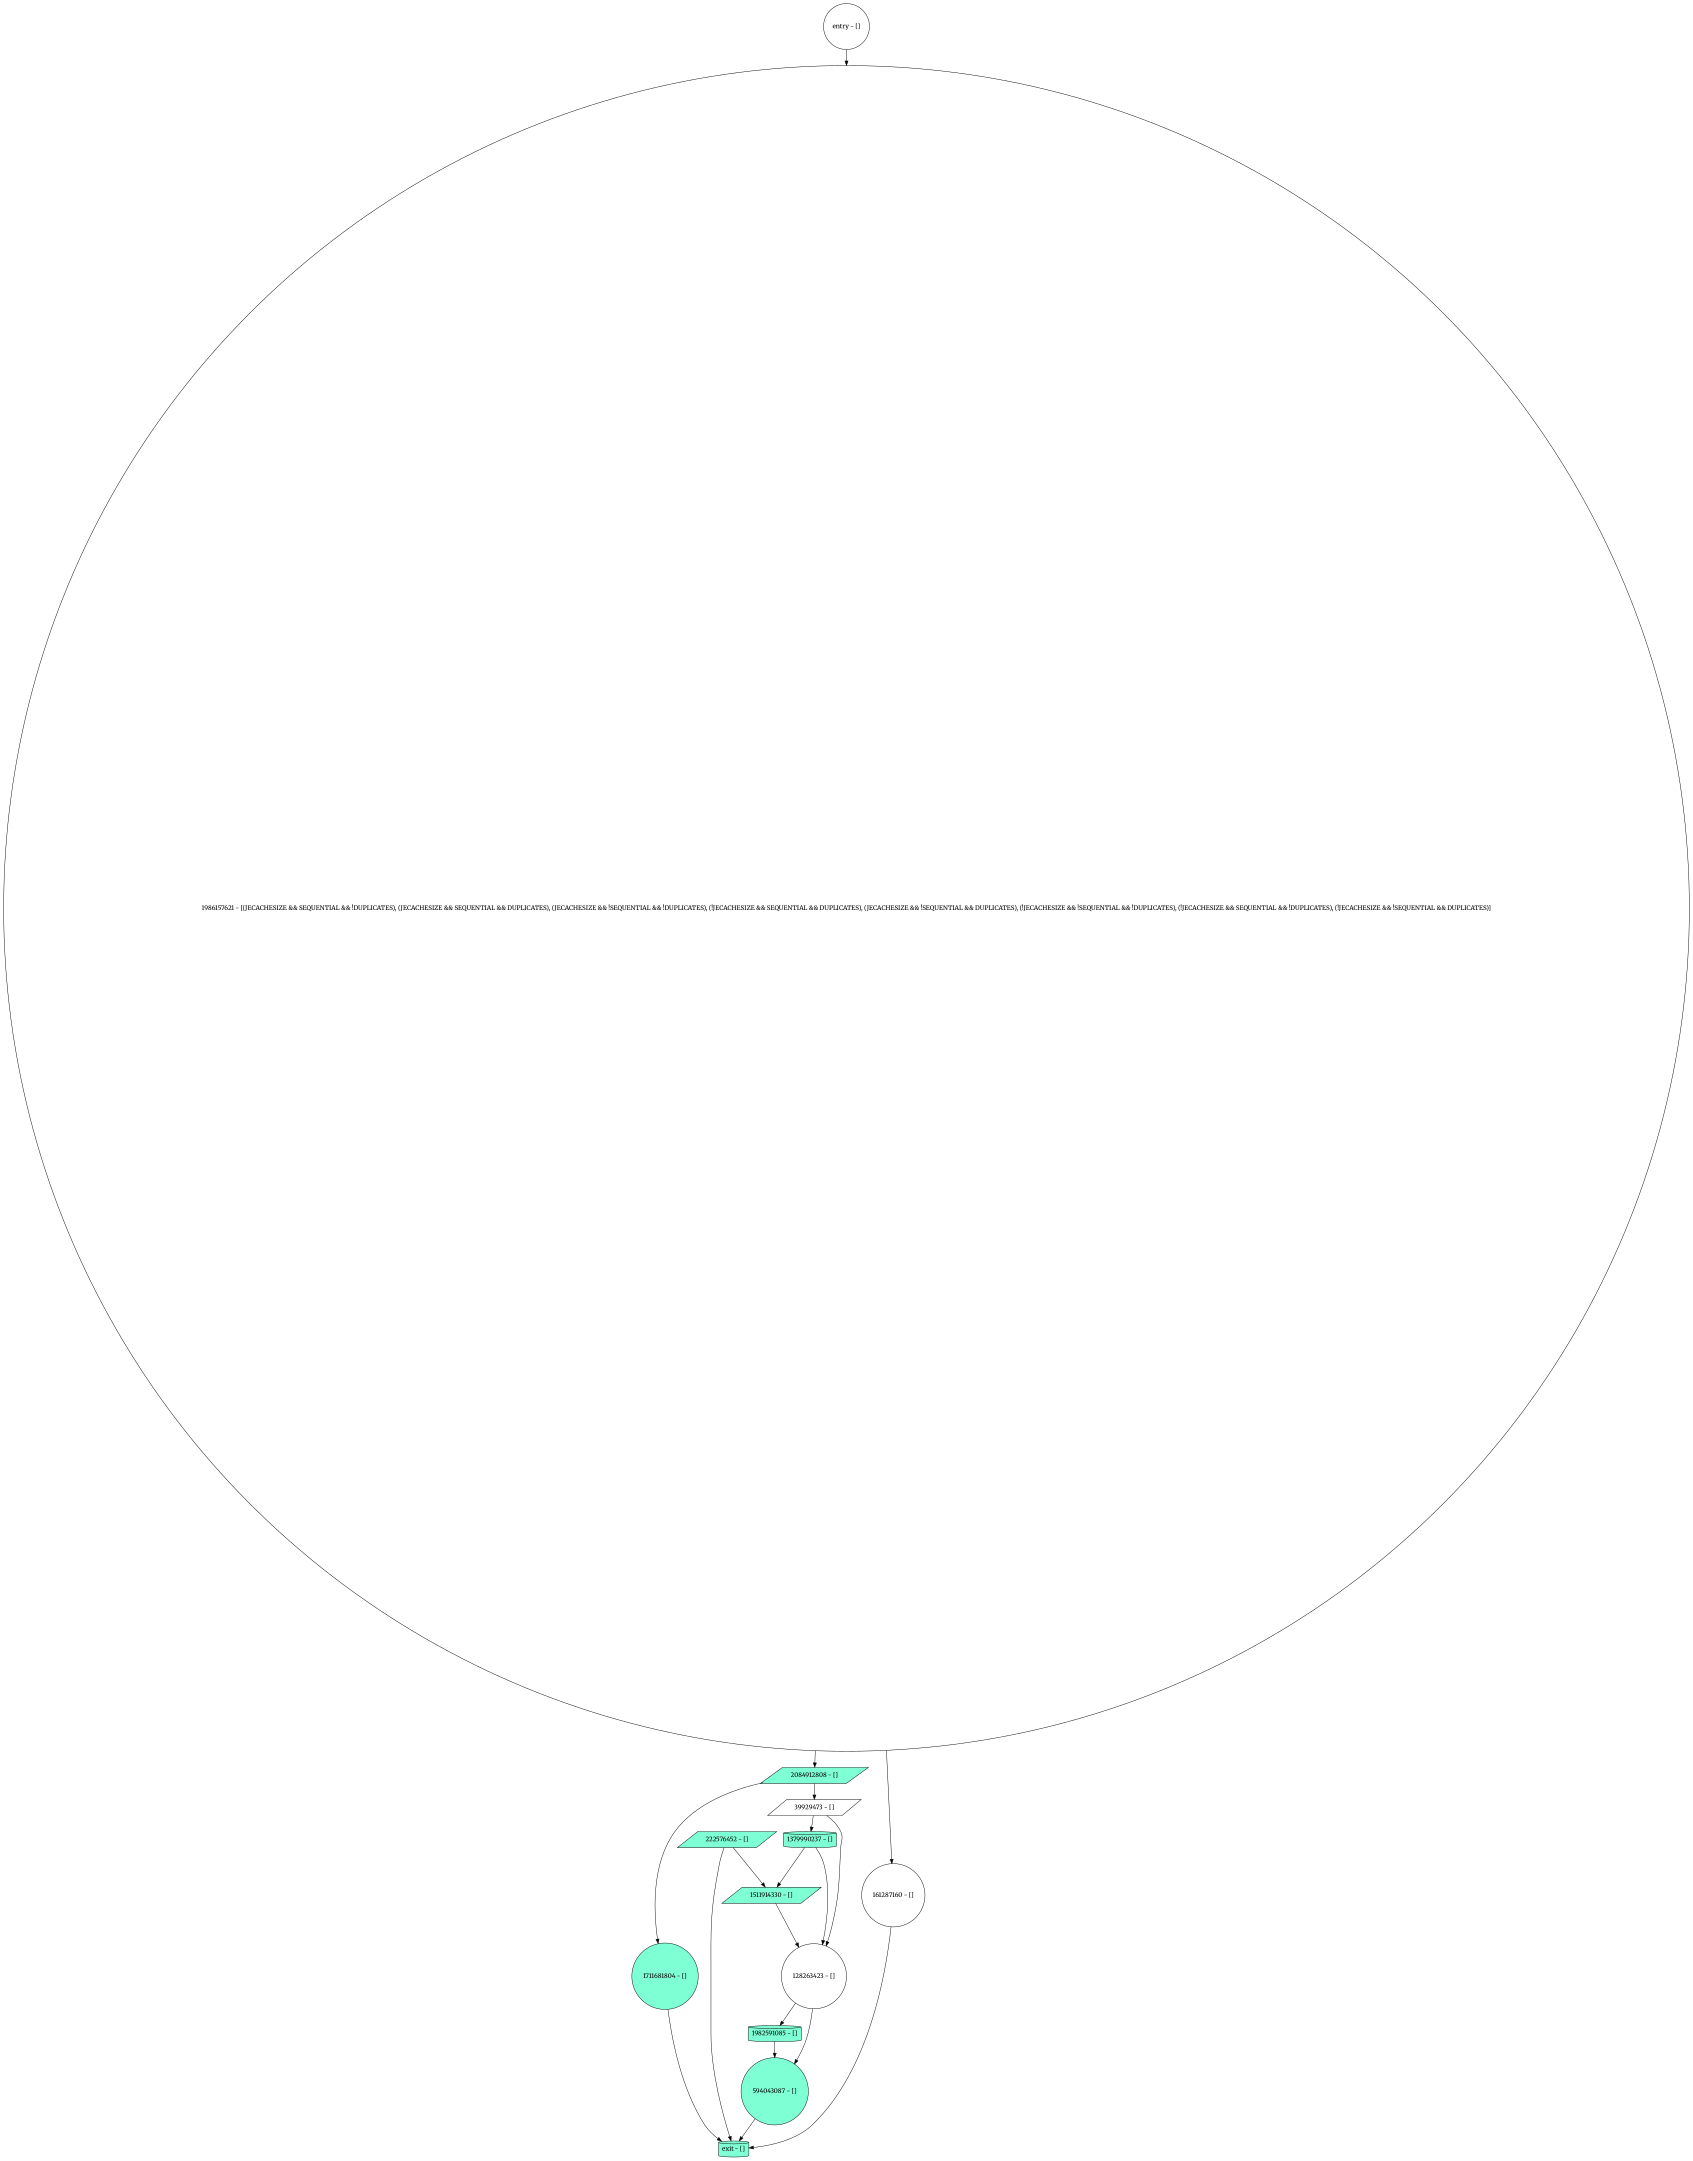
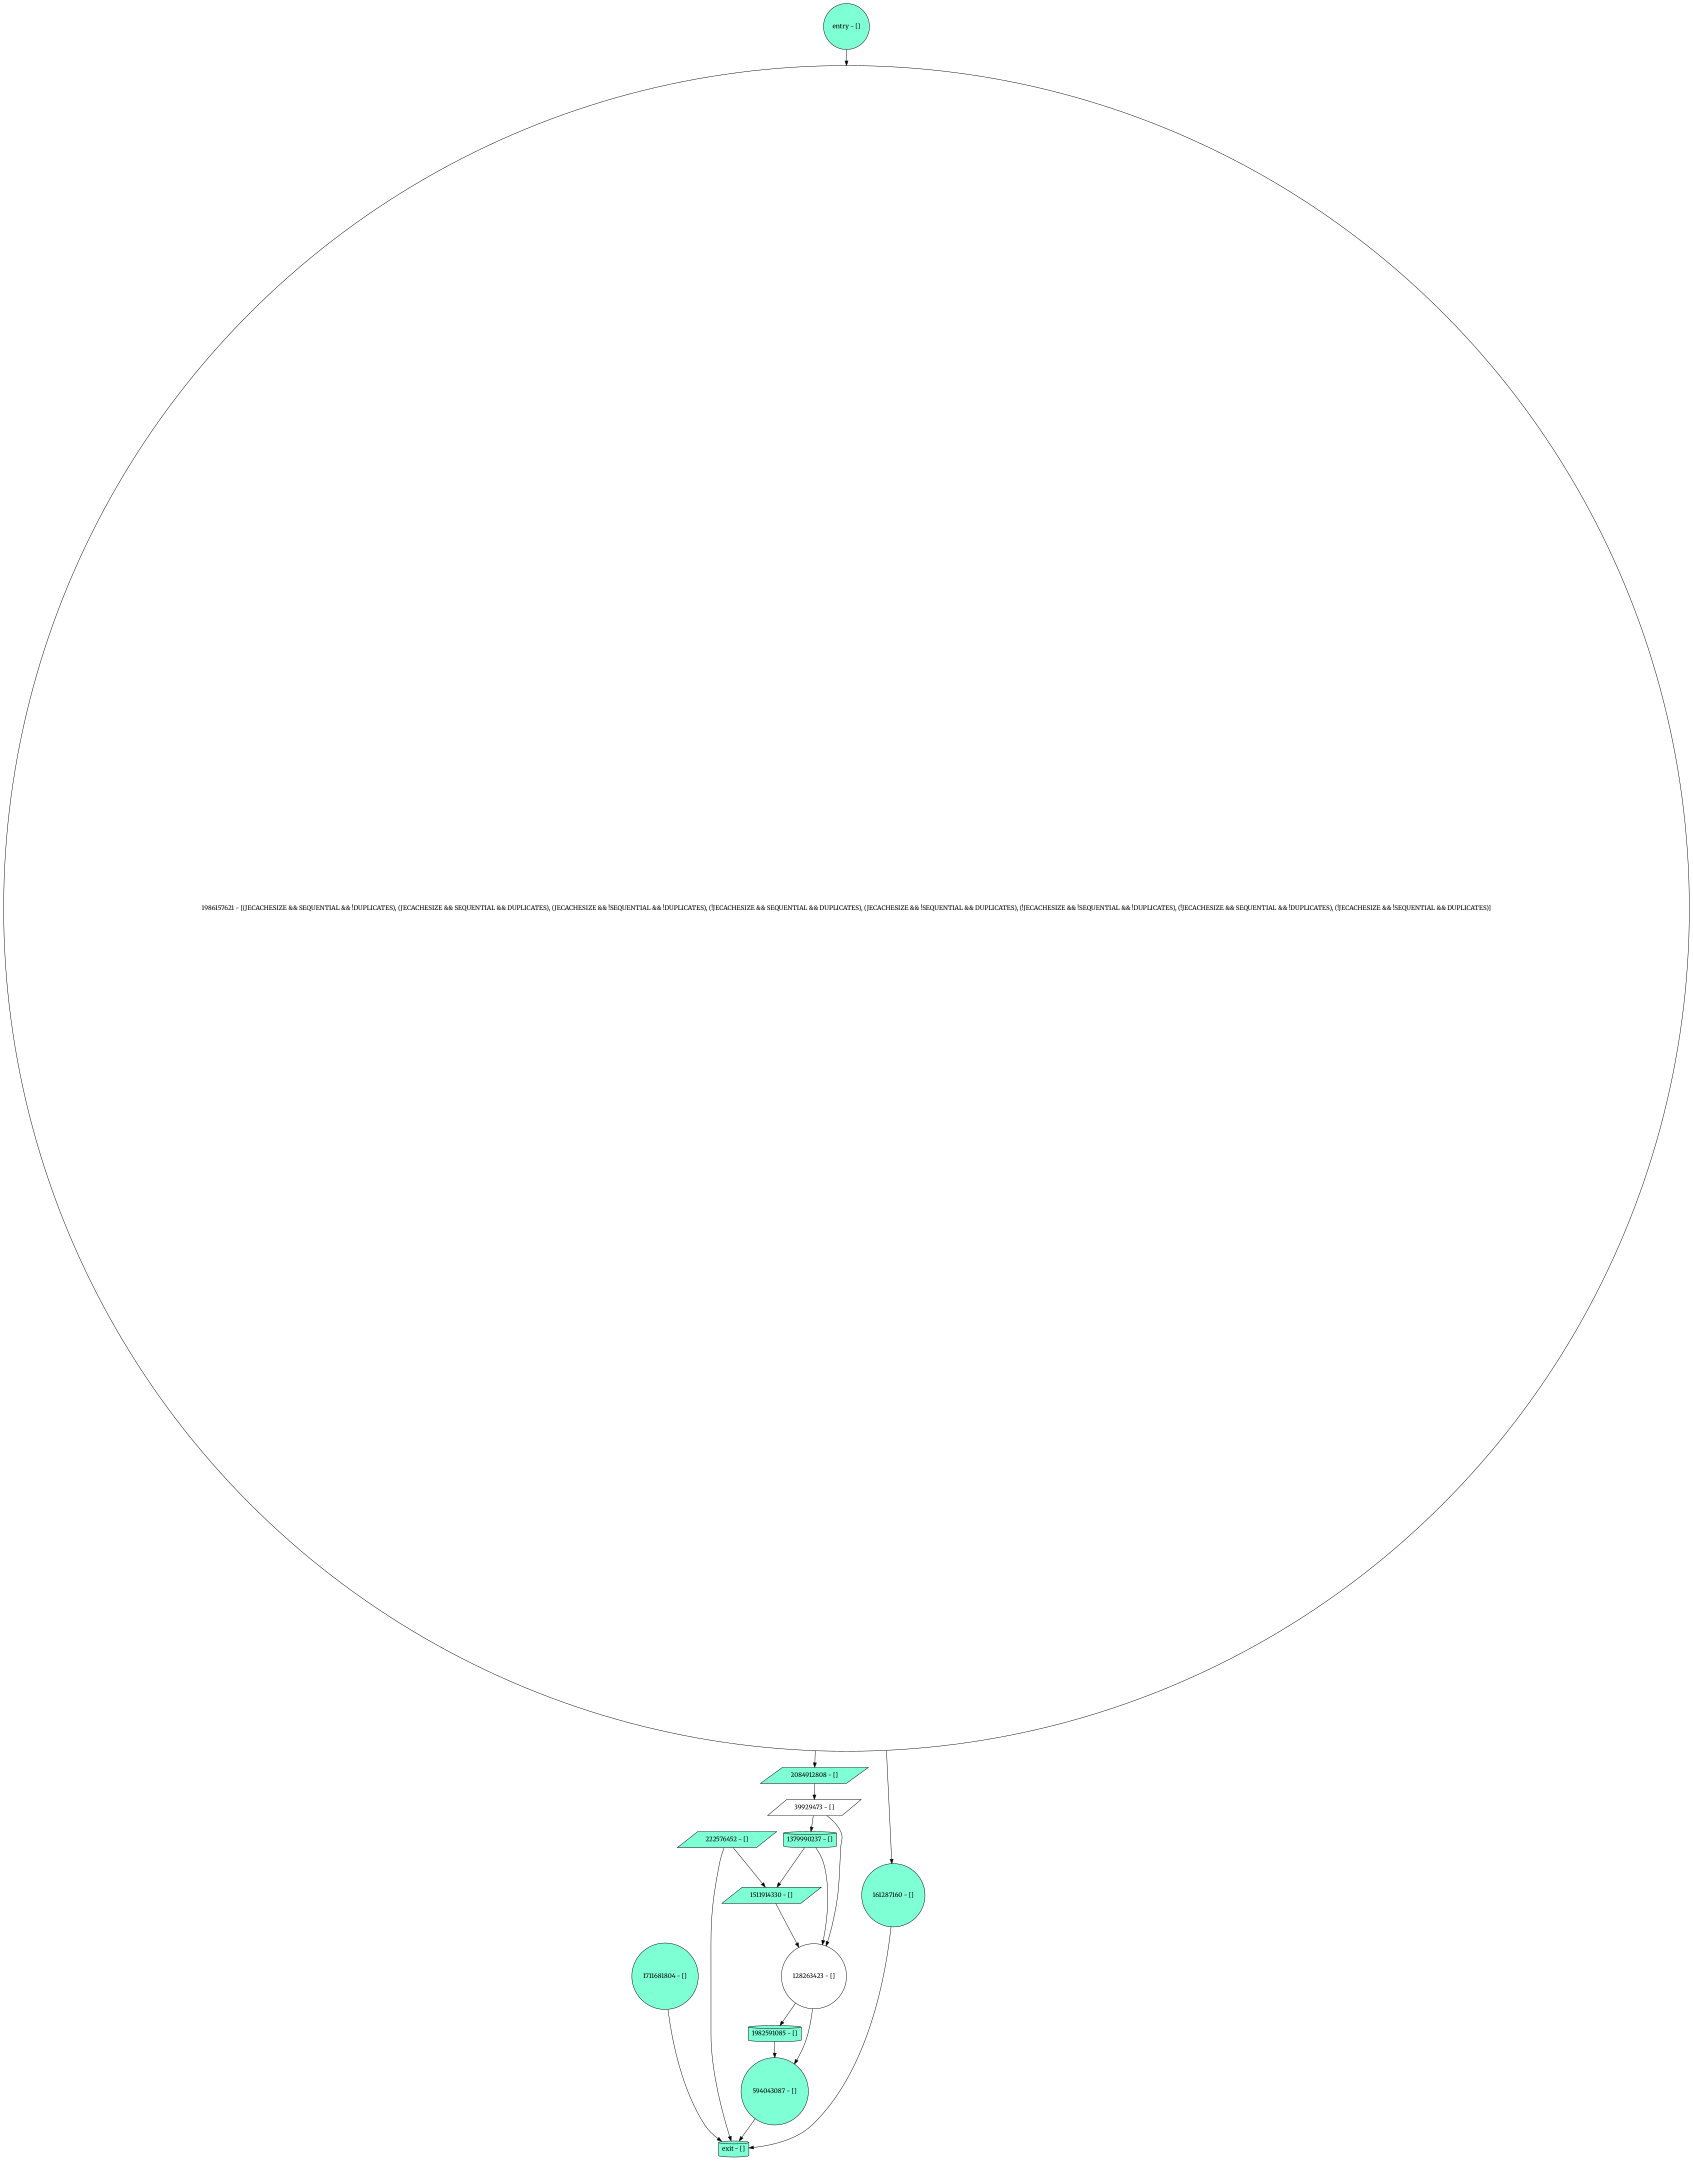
node "entry - []": fillcolor white -> aquamarine
edge "2084912808 - []" -> "1711681804 - []": removed
node "161287160 - []": fillcolor white -> aquamarine
